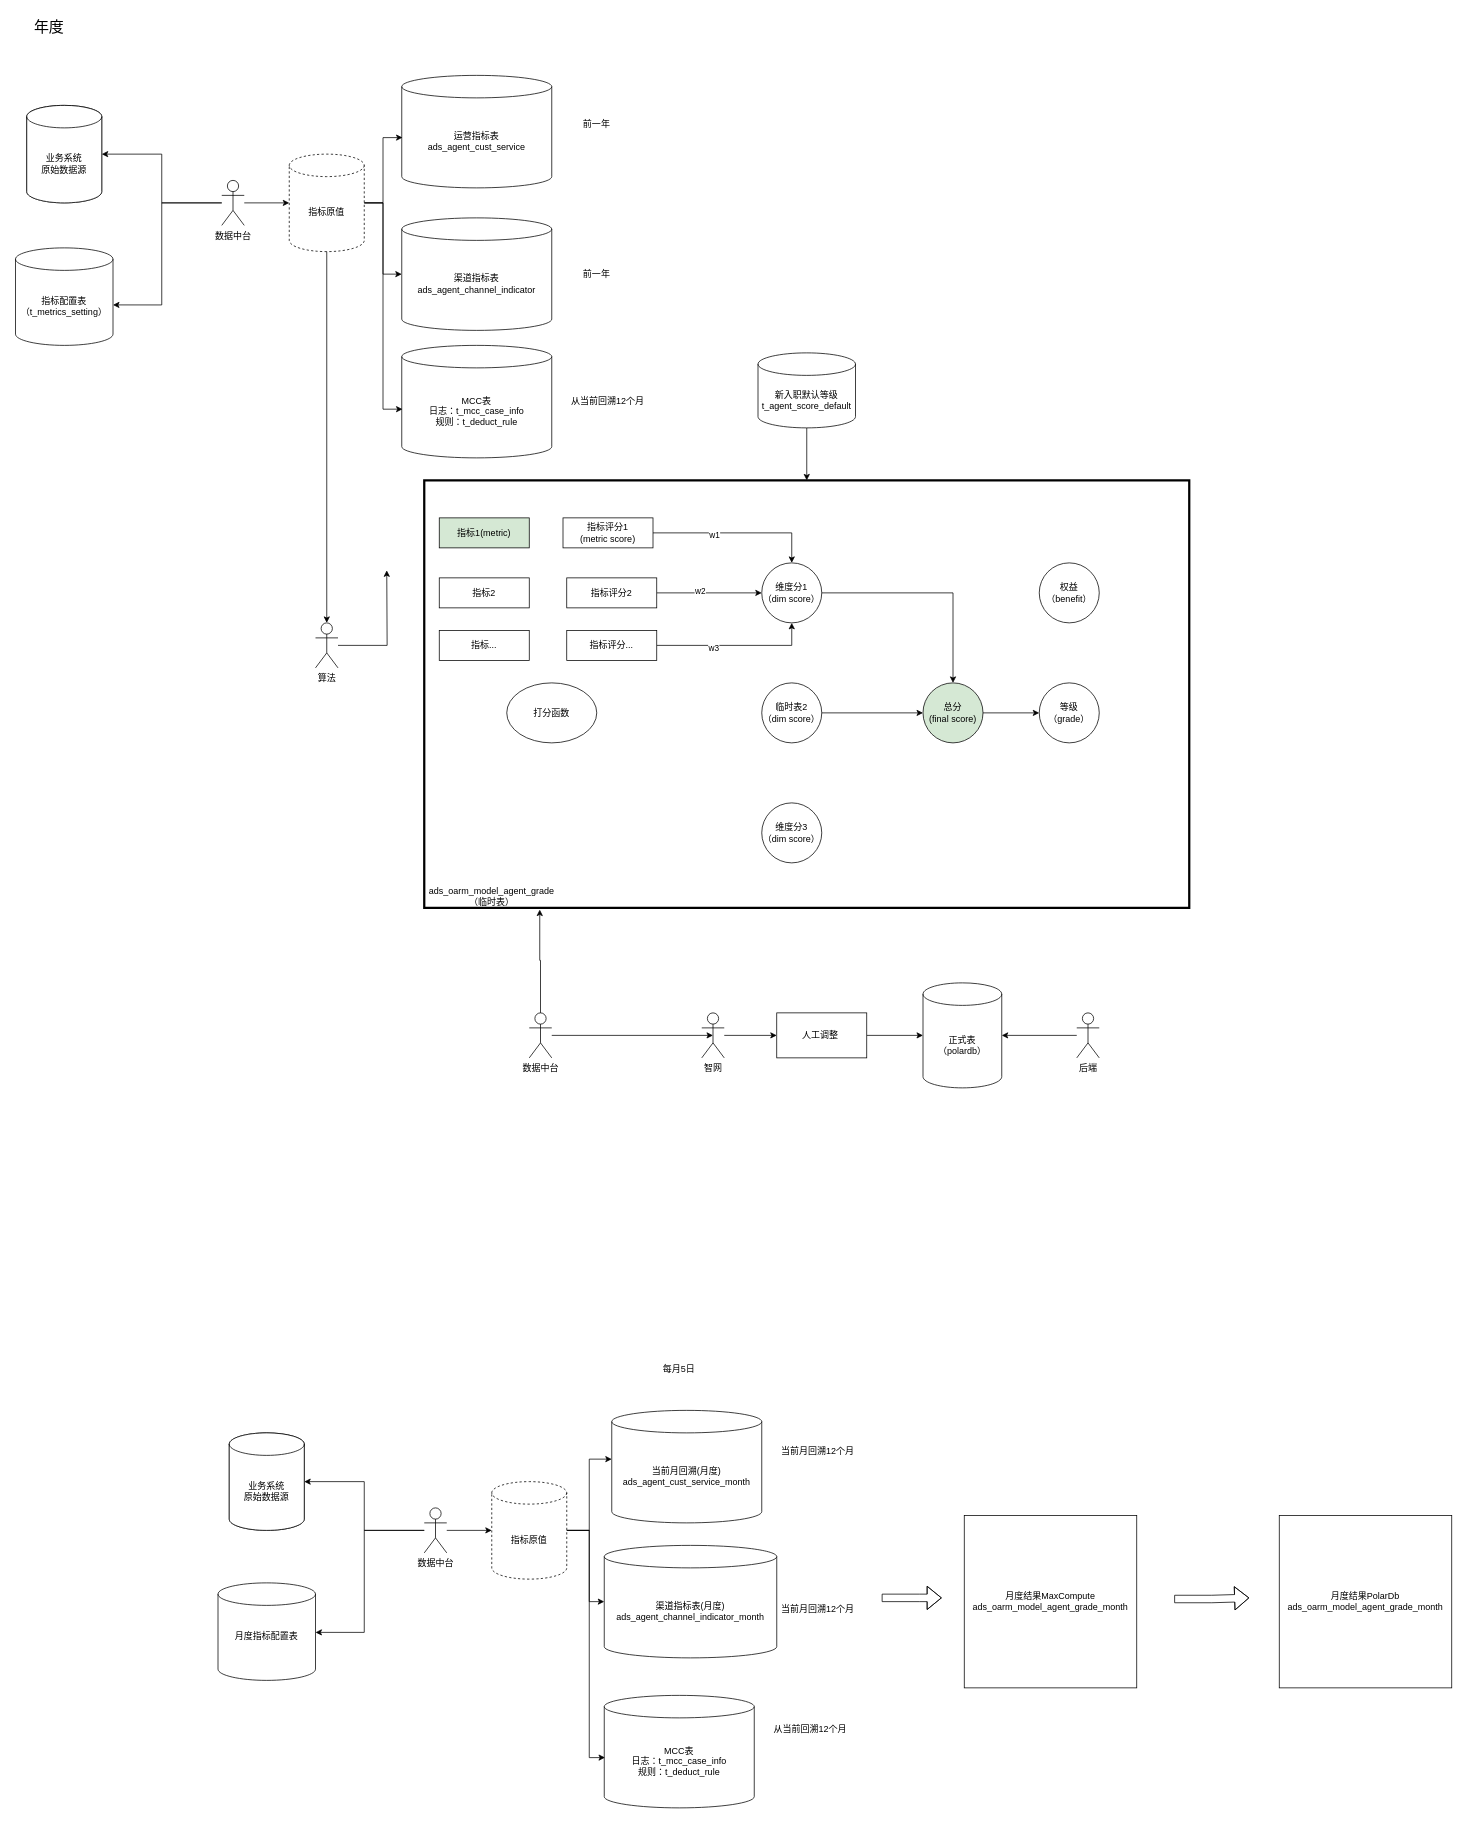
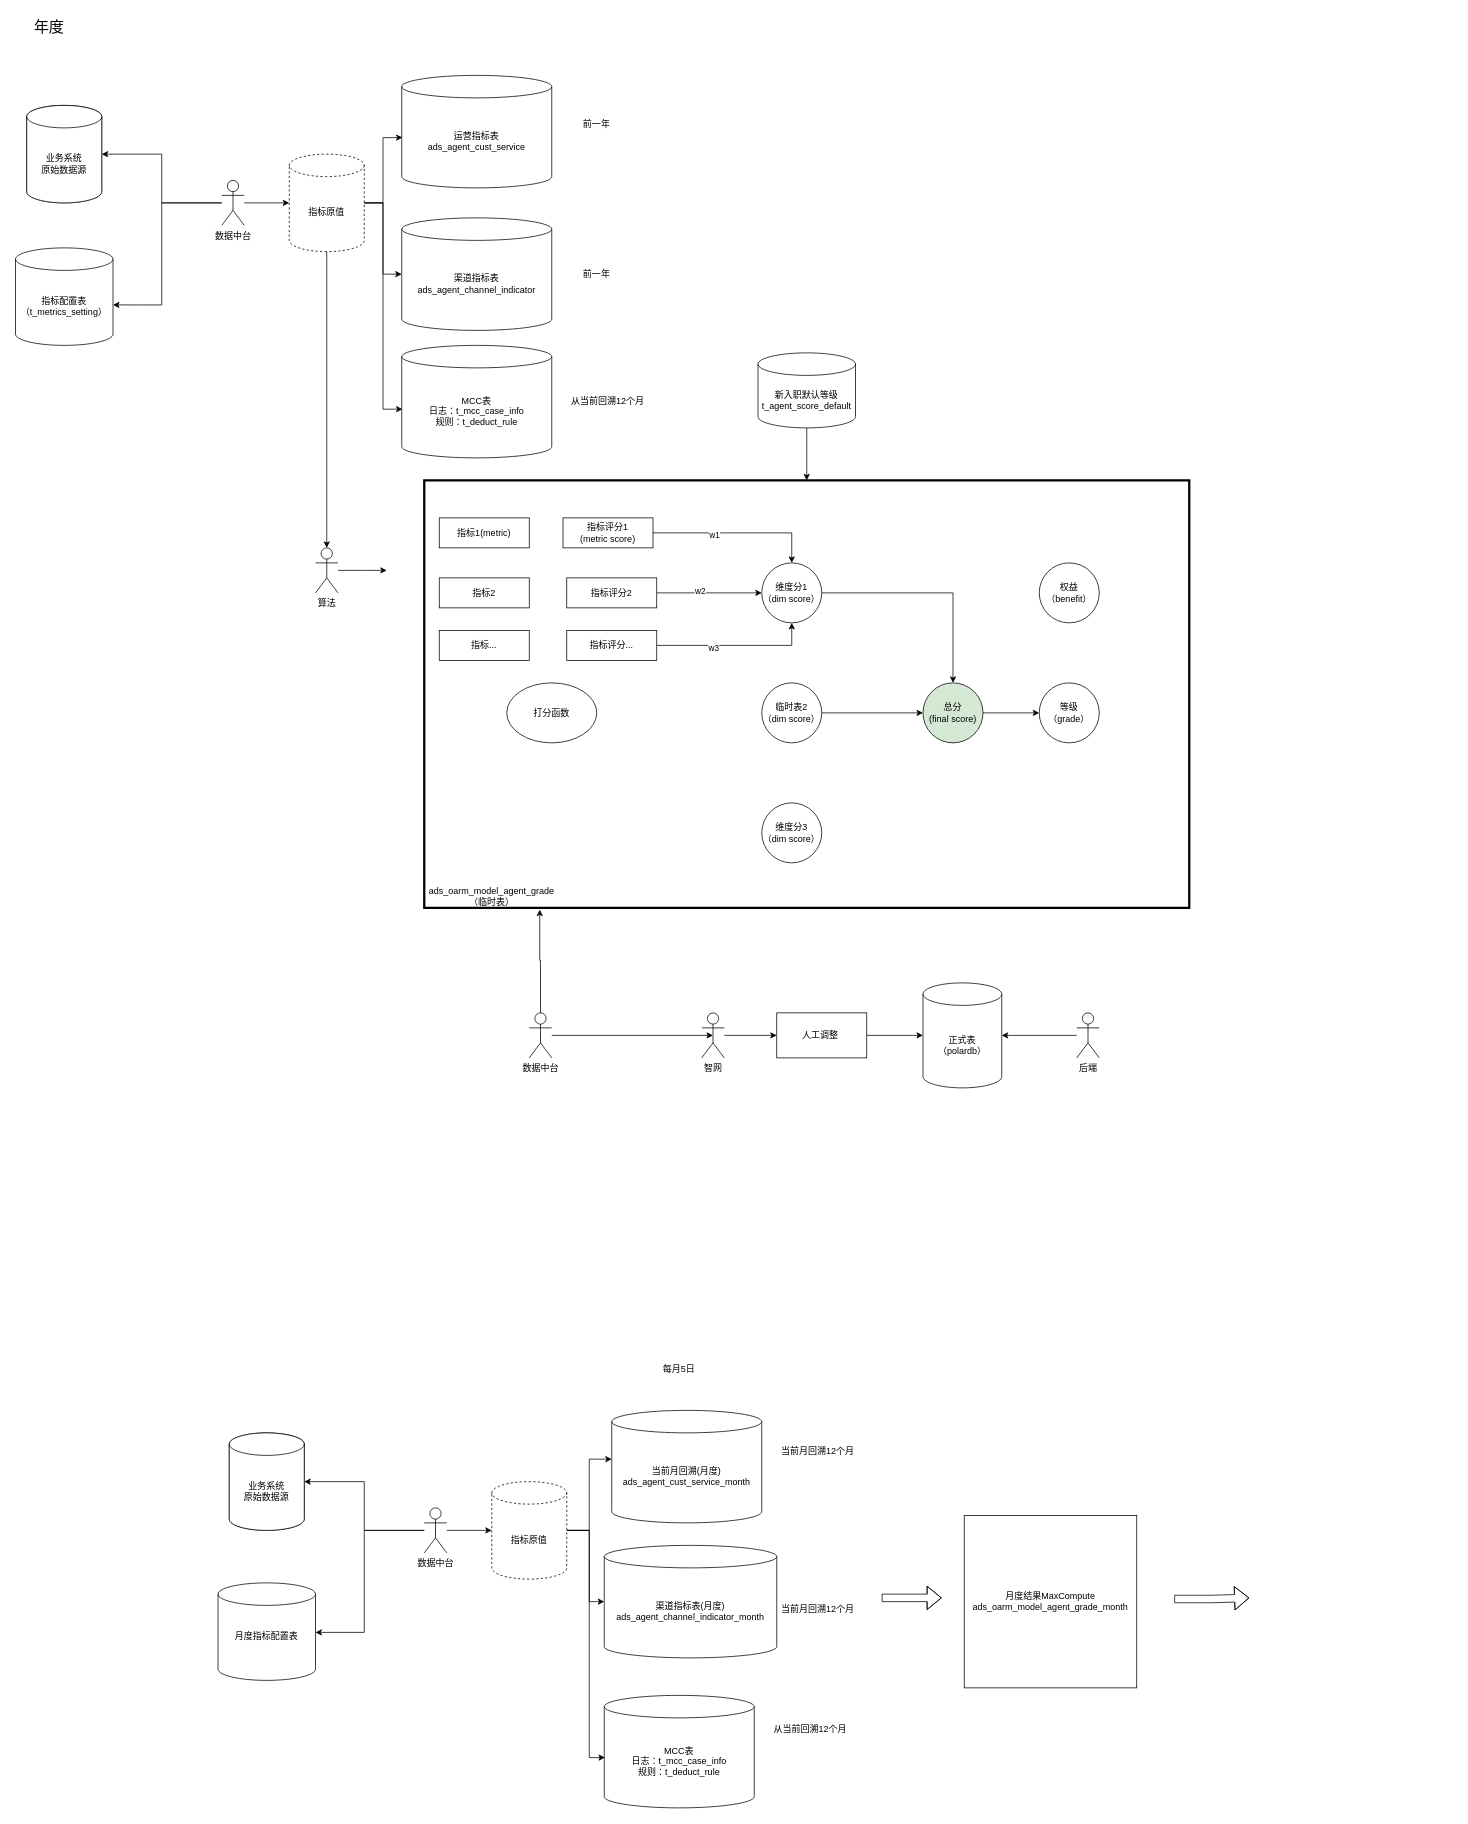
node "指标1(metric)": fillcolor #d5e8d4 -> #ffffff
node "算法": moved (327, 645) -> (327, 570)
node "月度结果PolarDb ads_oarm_model_agent_grade_month": removed
